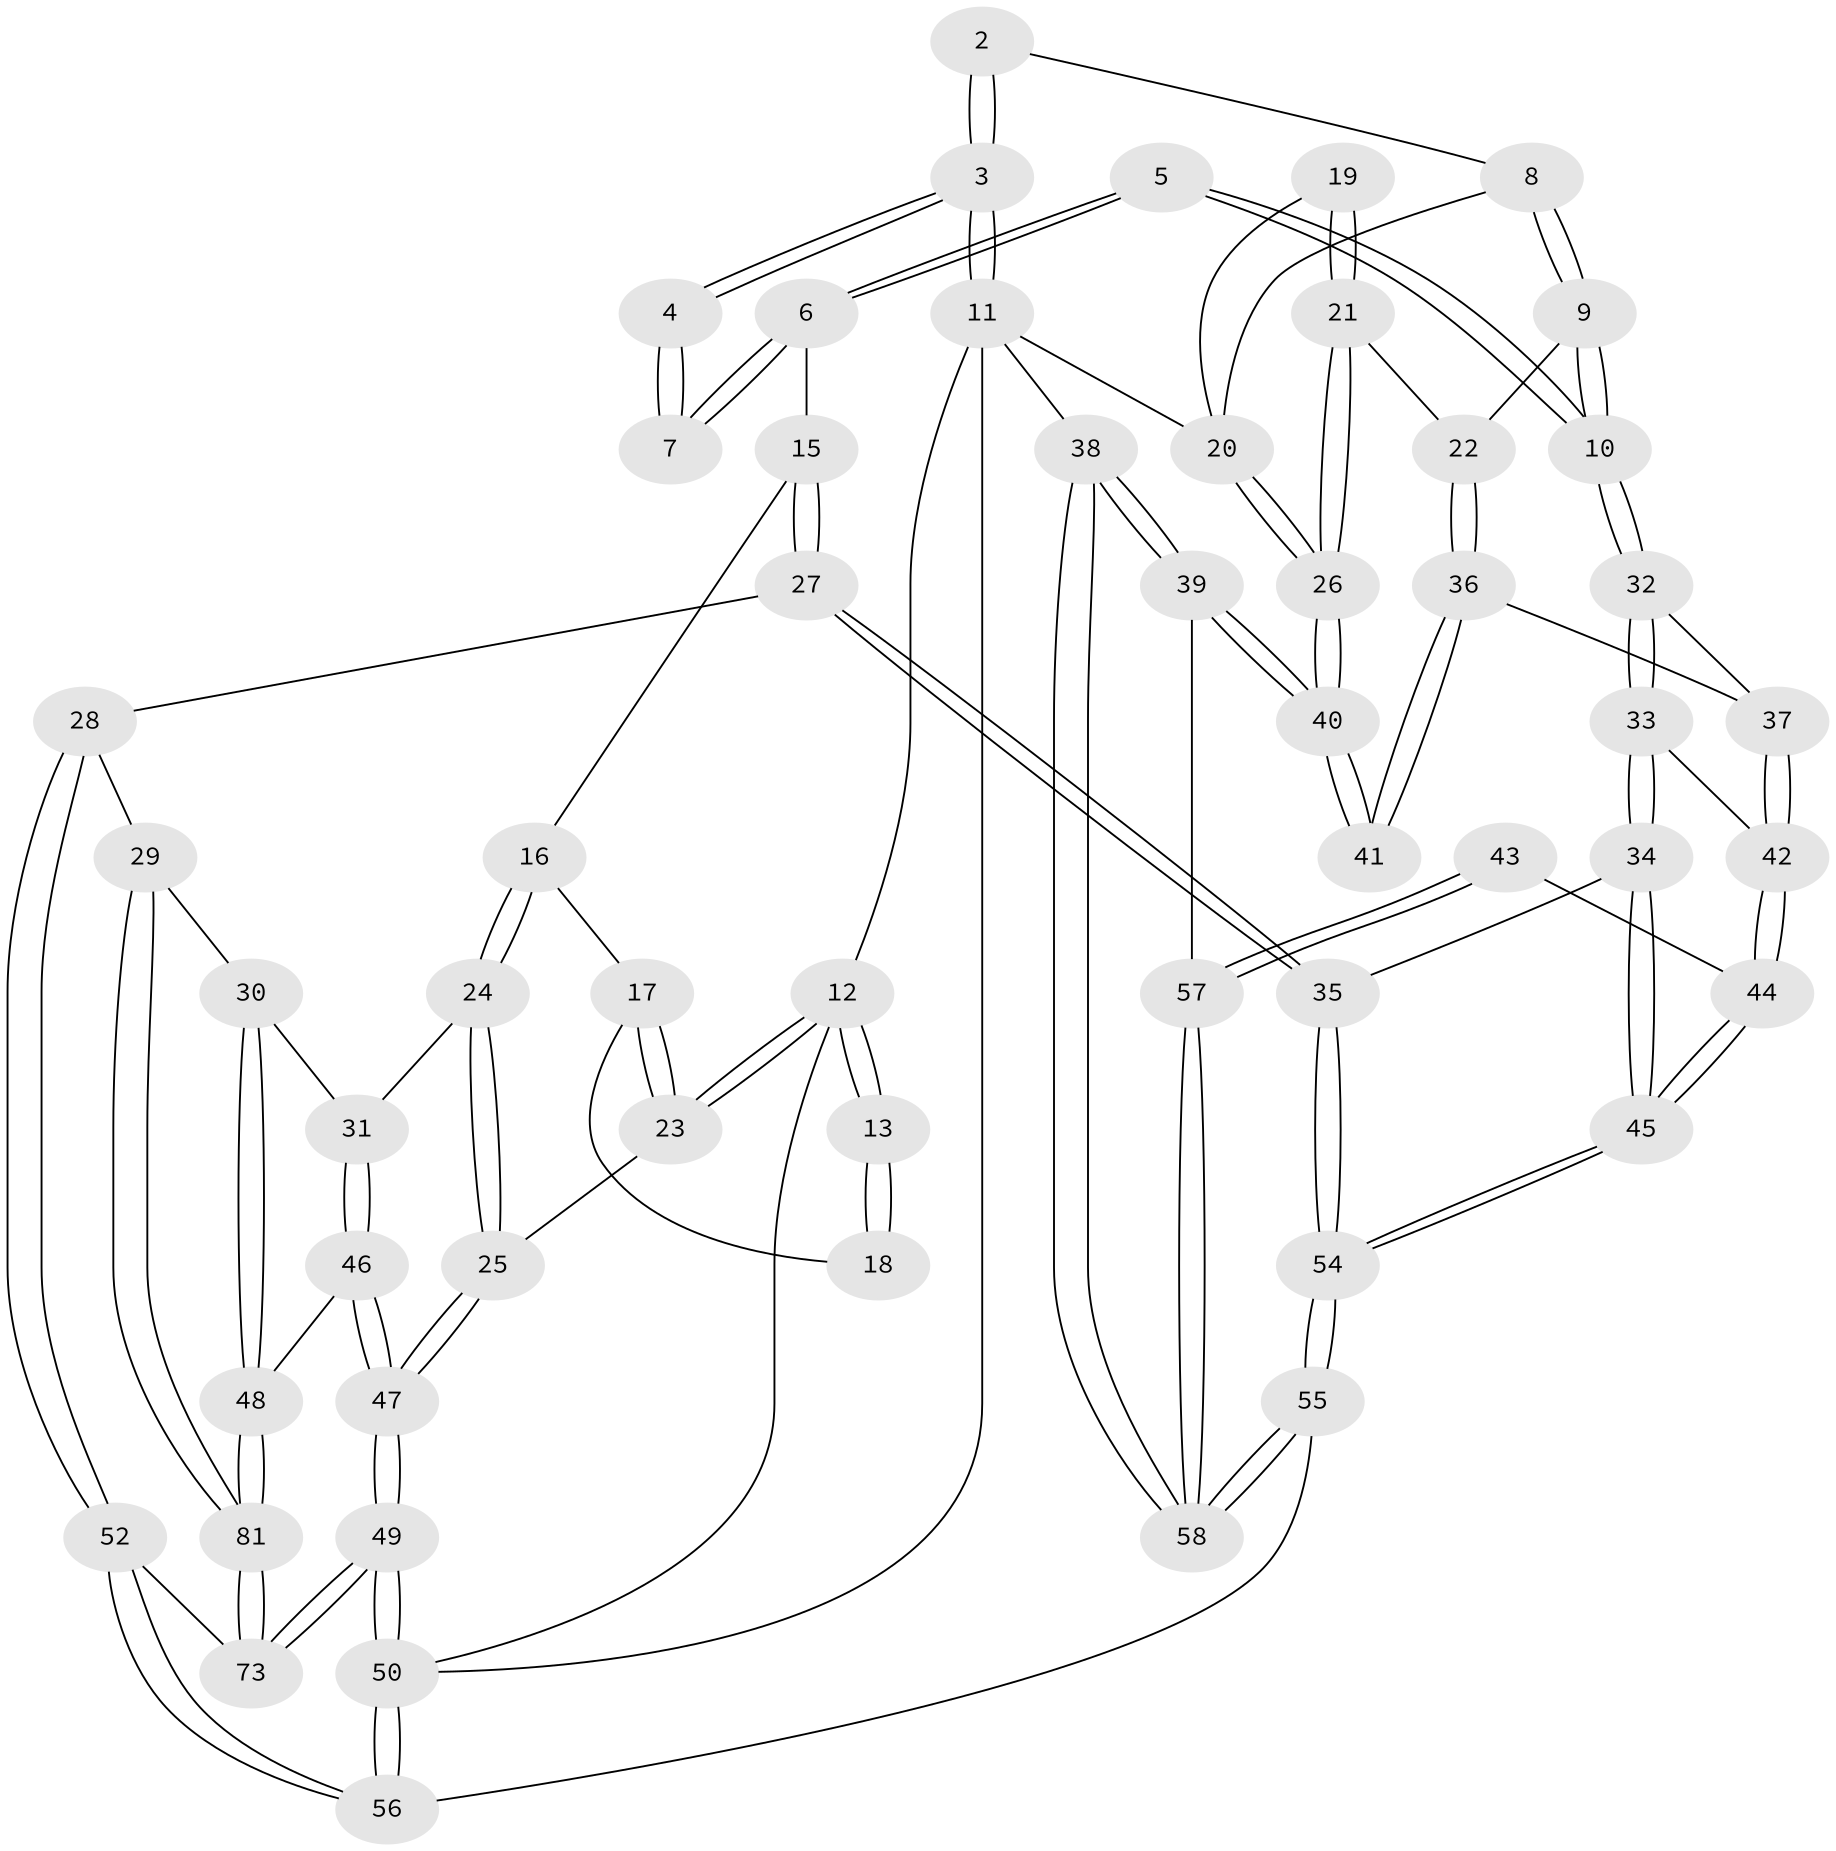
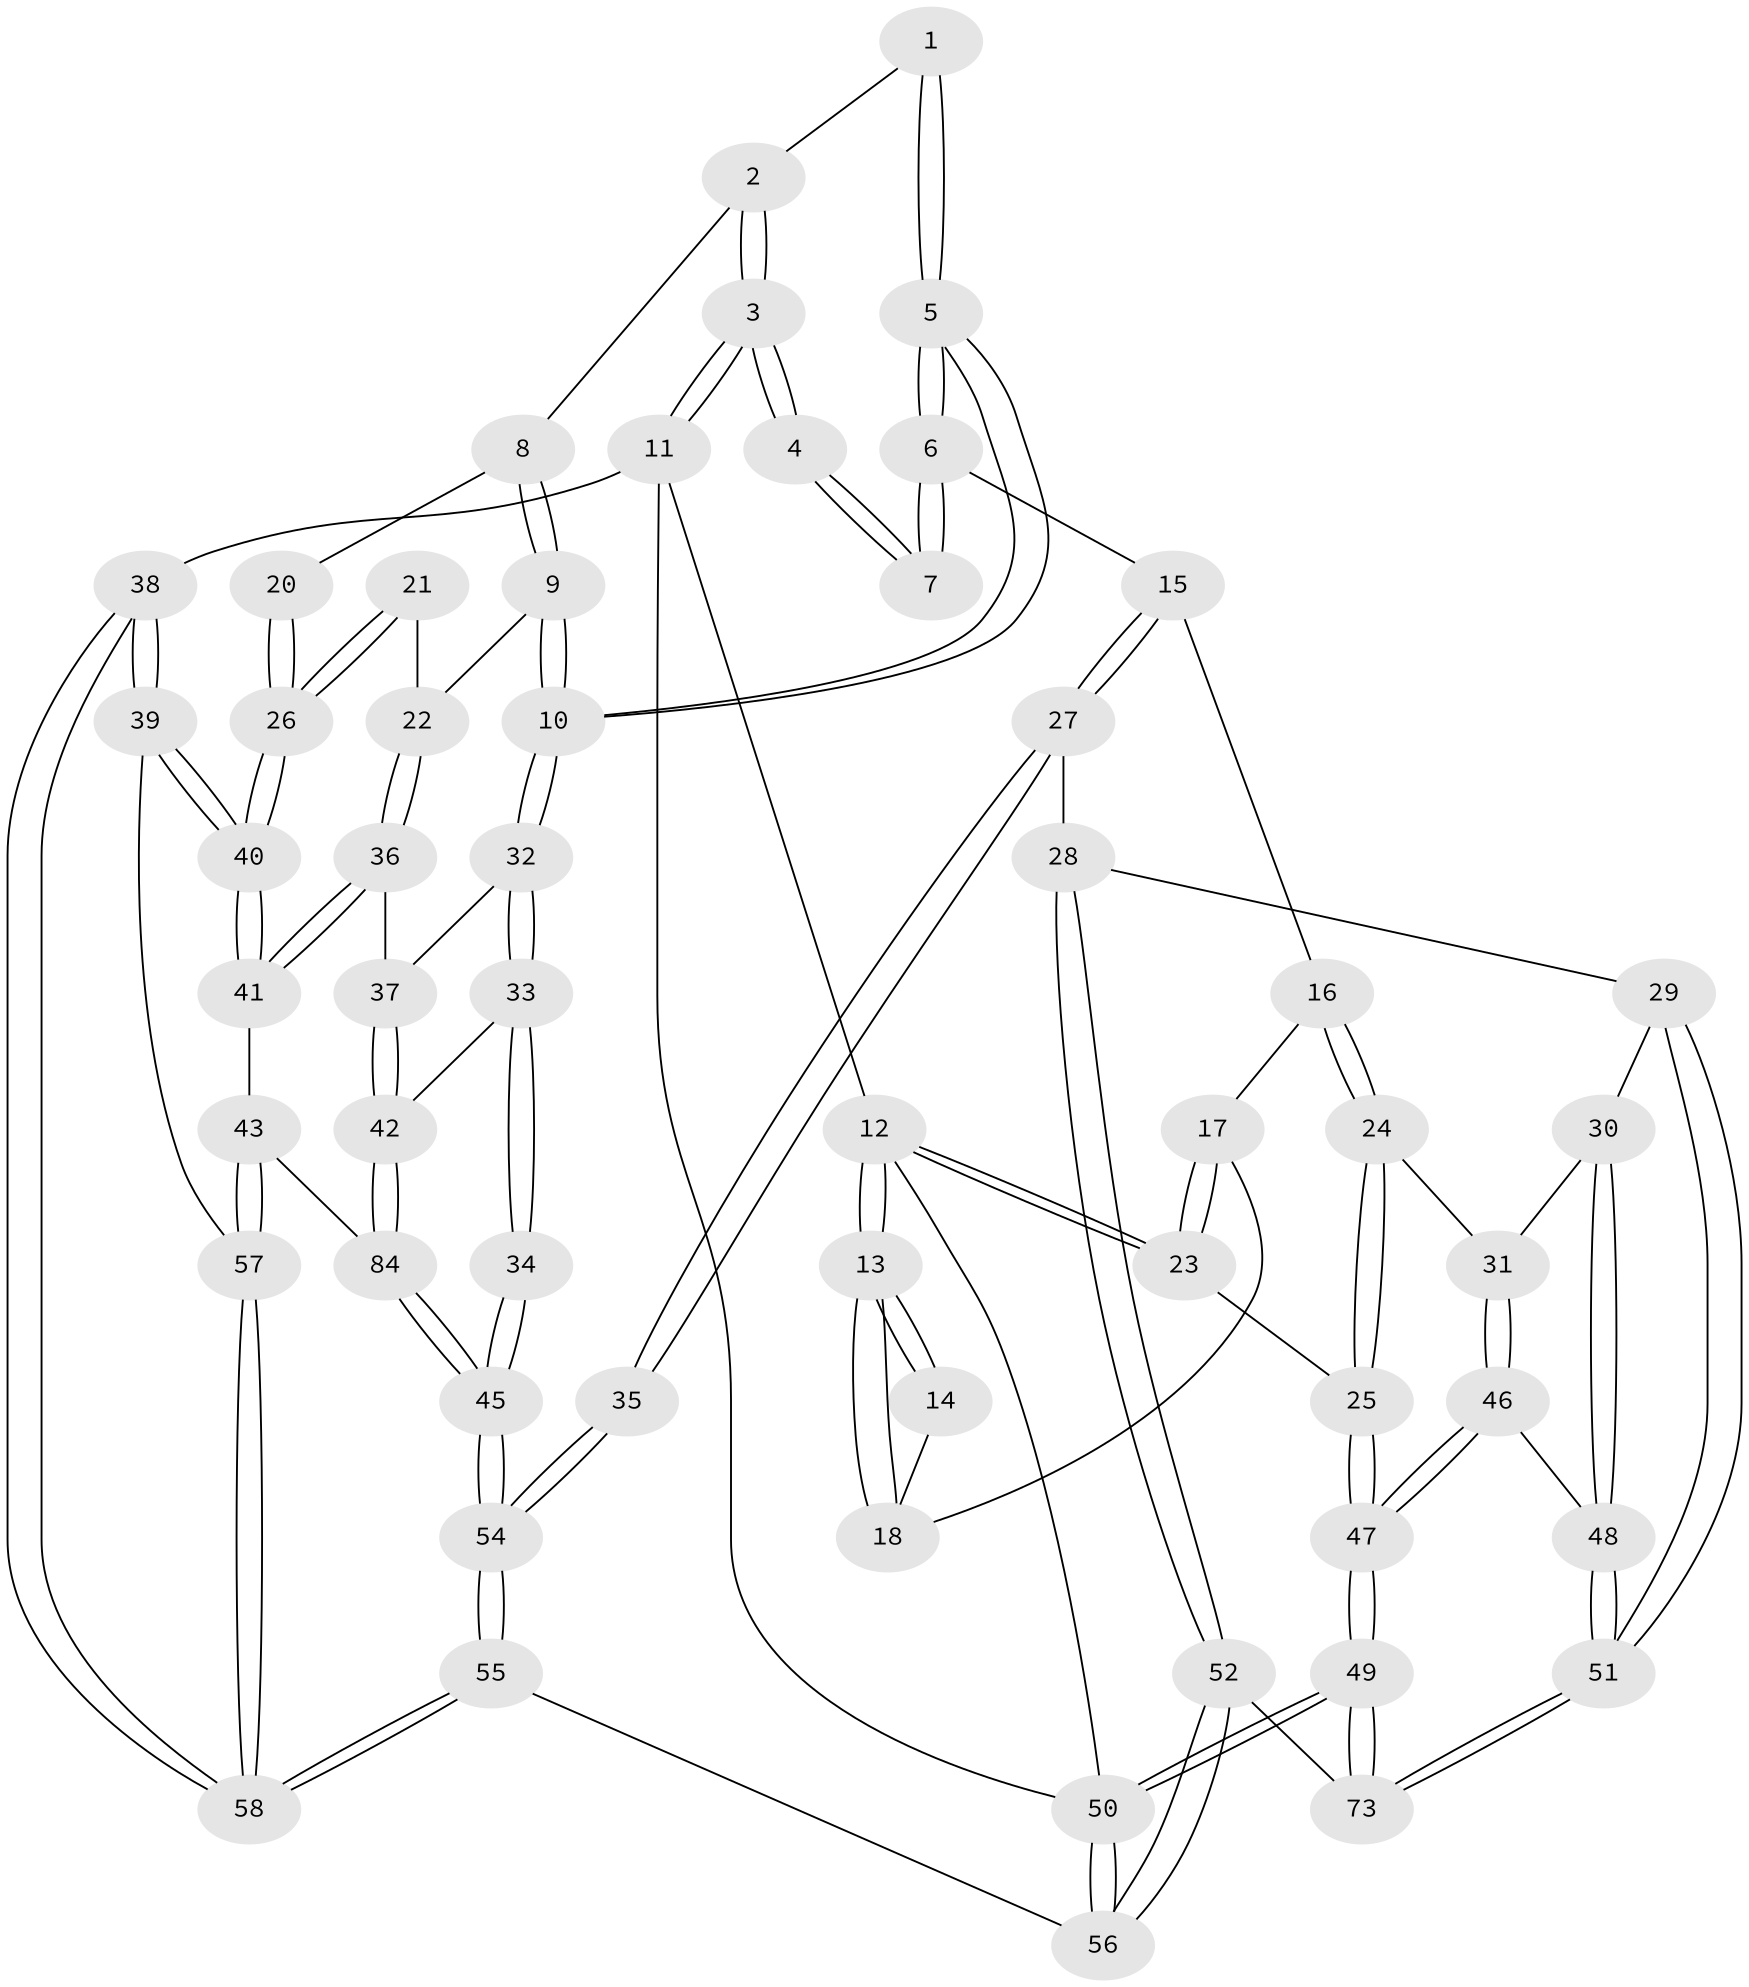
node "1": added
node "19": removed
edge "11" -- "20": removed
edge "34" -- "35": removed
node "44": label "44" -> "84"
edge "41" -- "43": added
node "14": added
node "81": label "81" -> "51"
